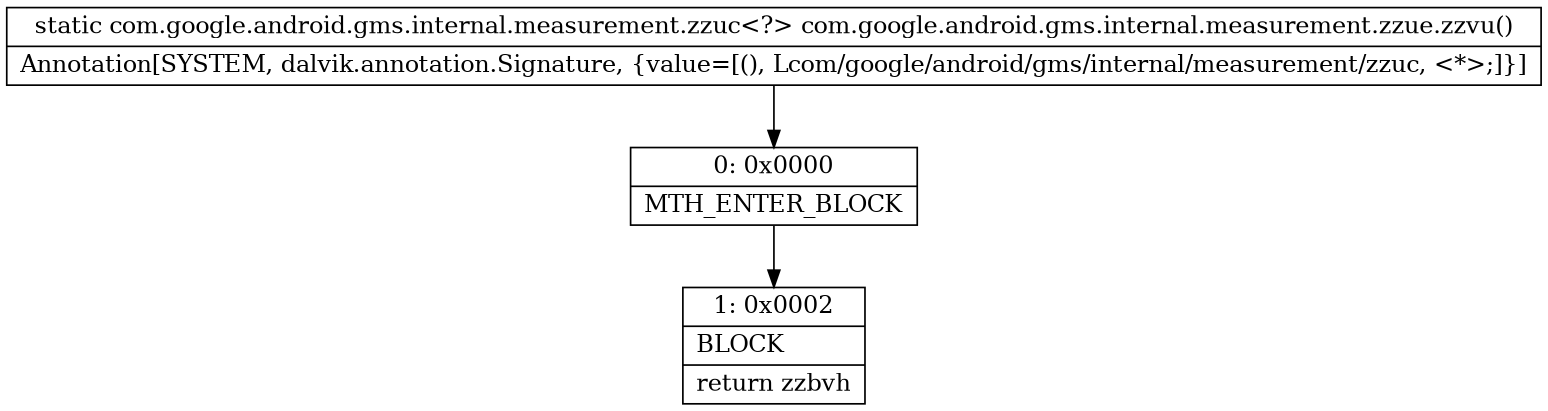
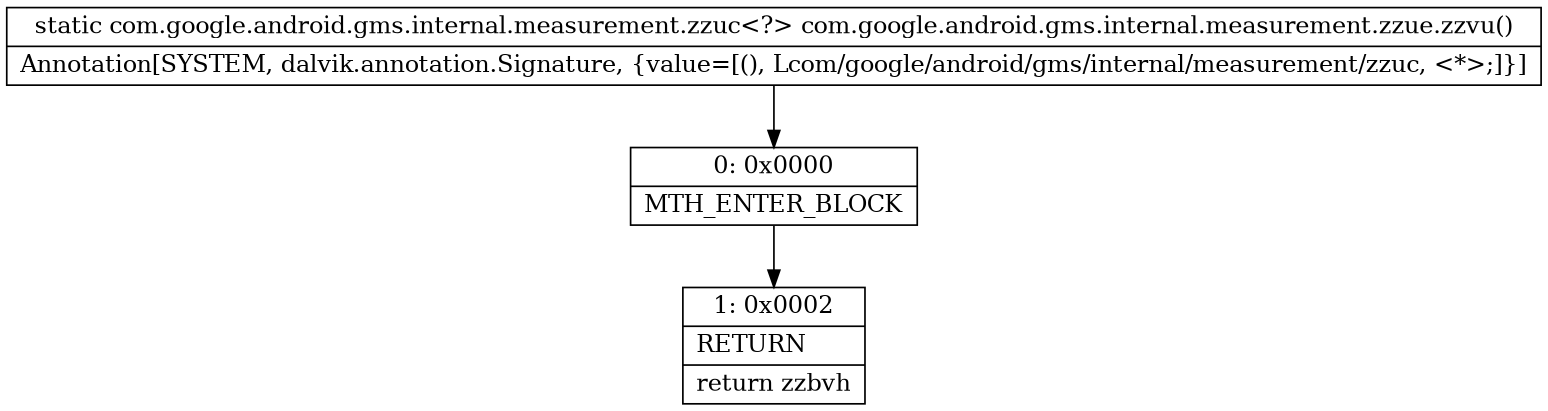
node "1: 0x0002": text "BLOCK" -> "RETURN"
